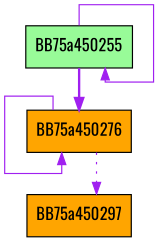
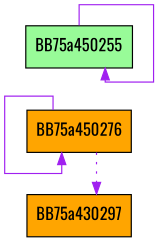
edge "BB75a450255" -> "BB75a450276": removed
node "BB75a450297": label "BB75a450297" -> "BB75a430297"
